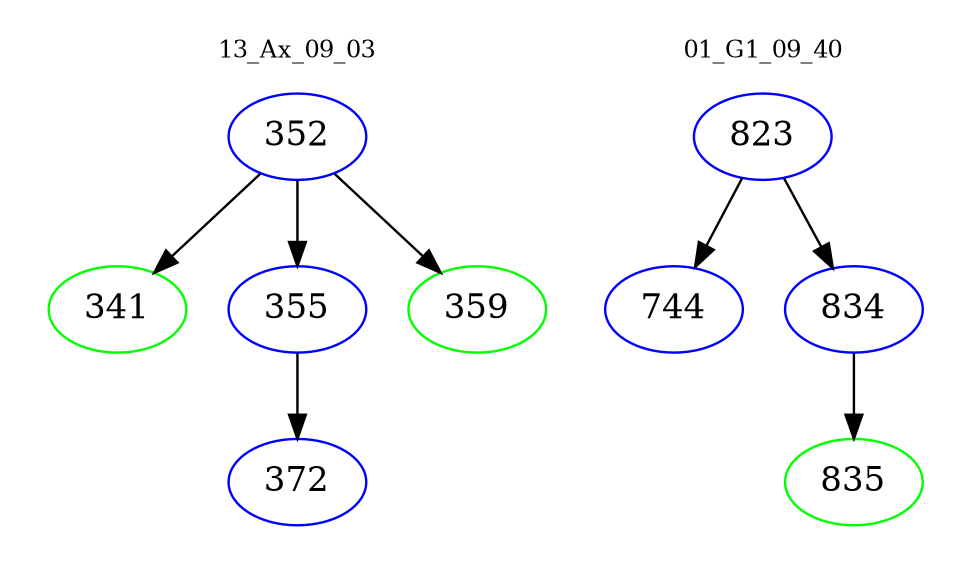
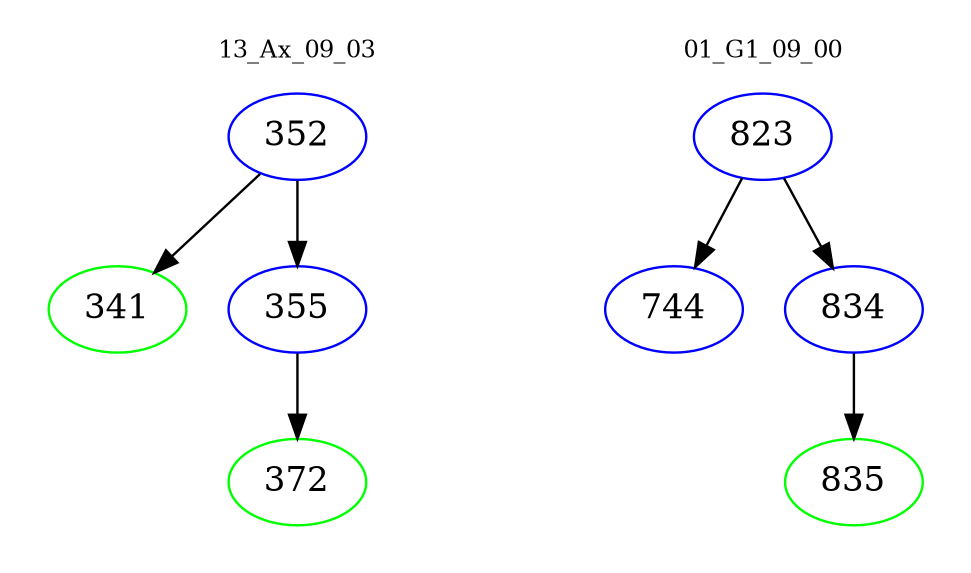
cluster "01_G1_09_40": label "01_G1_09_40" -> "01_G1_09_00"
node "359": removed
node "372": color blue -> green
